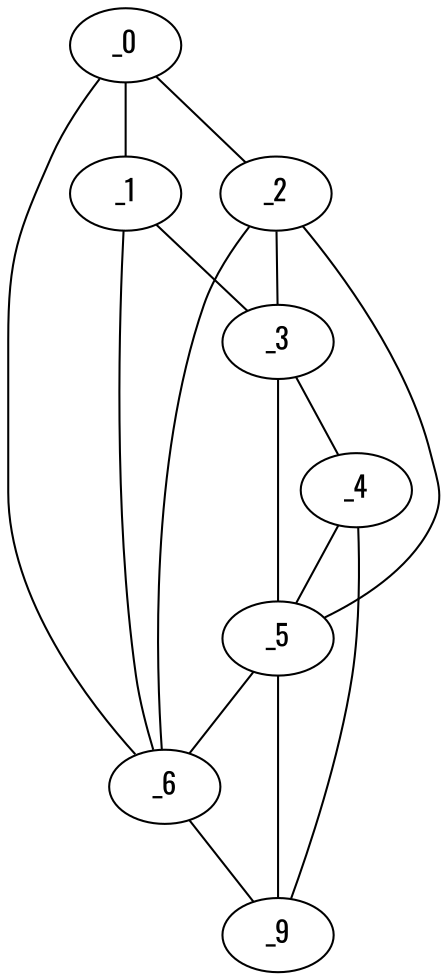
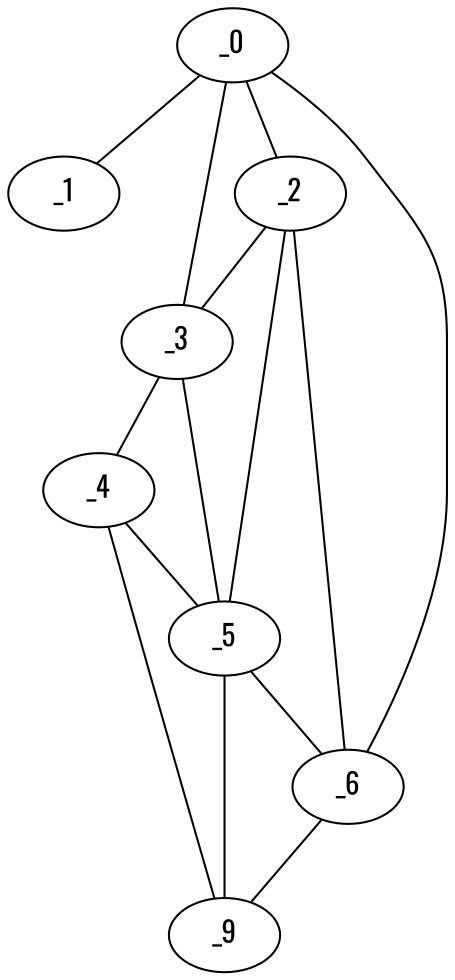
edge "_1" -- "_3": now "_0" -- "_3"
edge "_1" -- "_6": removed
